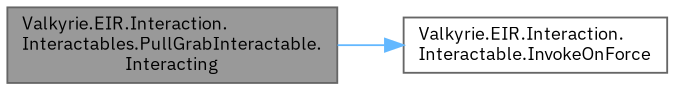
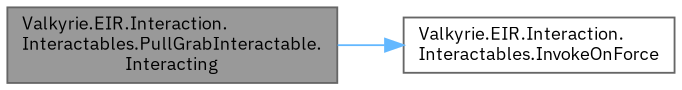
node "Valkyrie.EIR.Interaction. Interactable.InvokeOnForce": label "Valkyrie.EIR.Interaction. Interactable.InvokeOnForce" -> "Valkyrie.EIR.Interaction. Interactables.InvokeOnForce"
